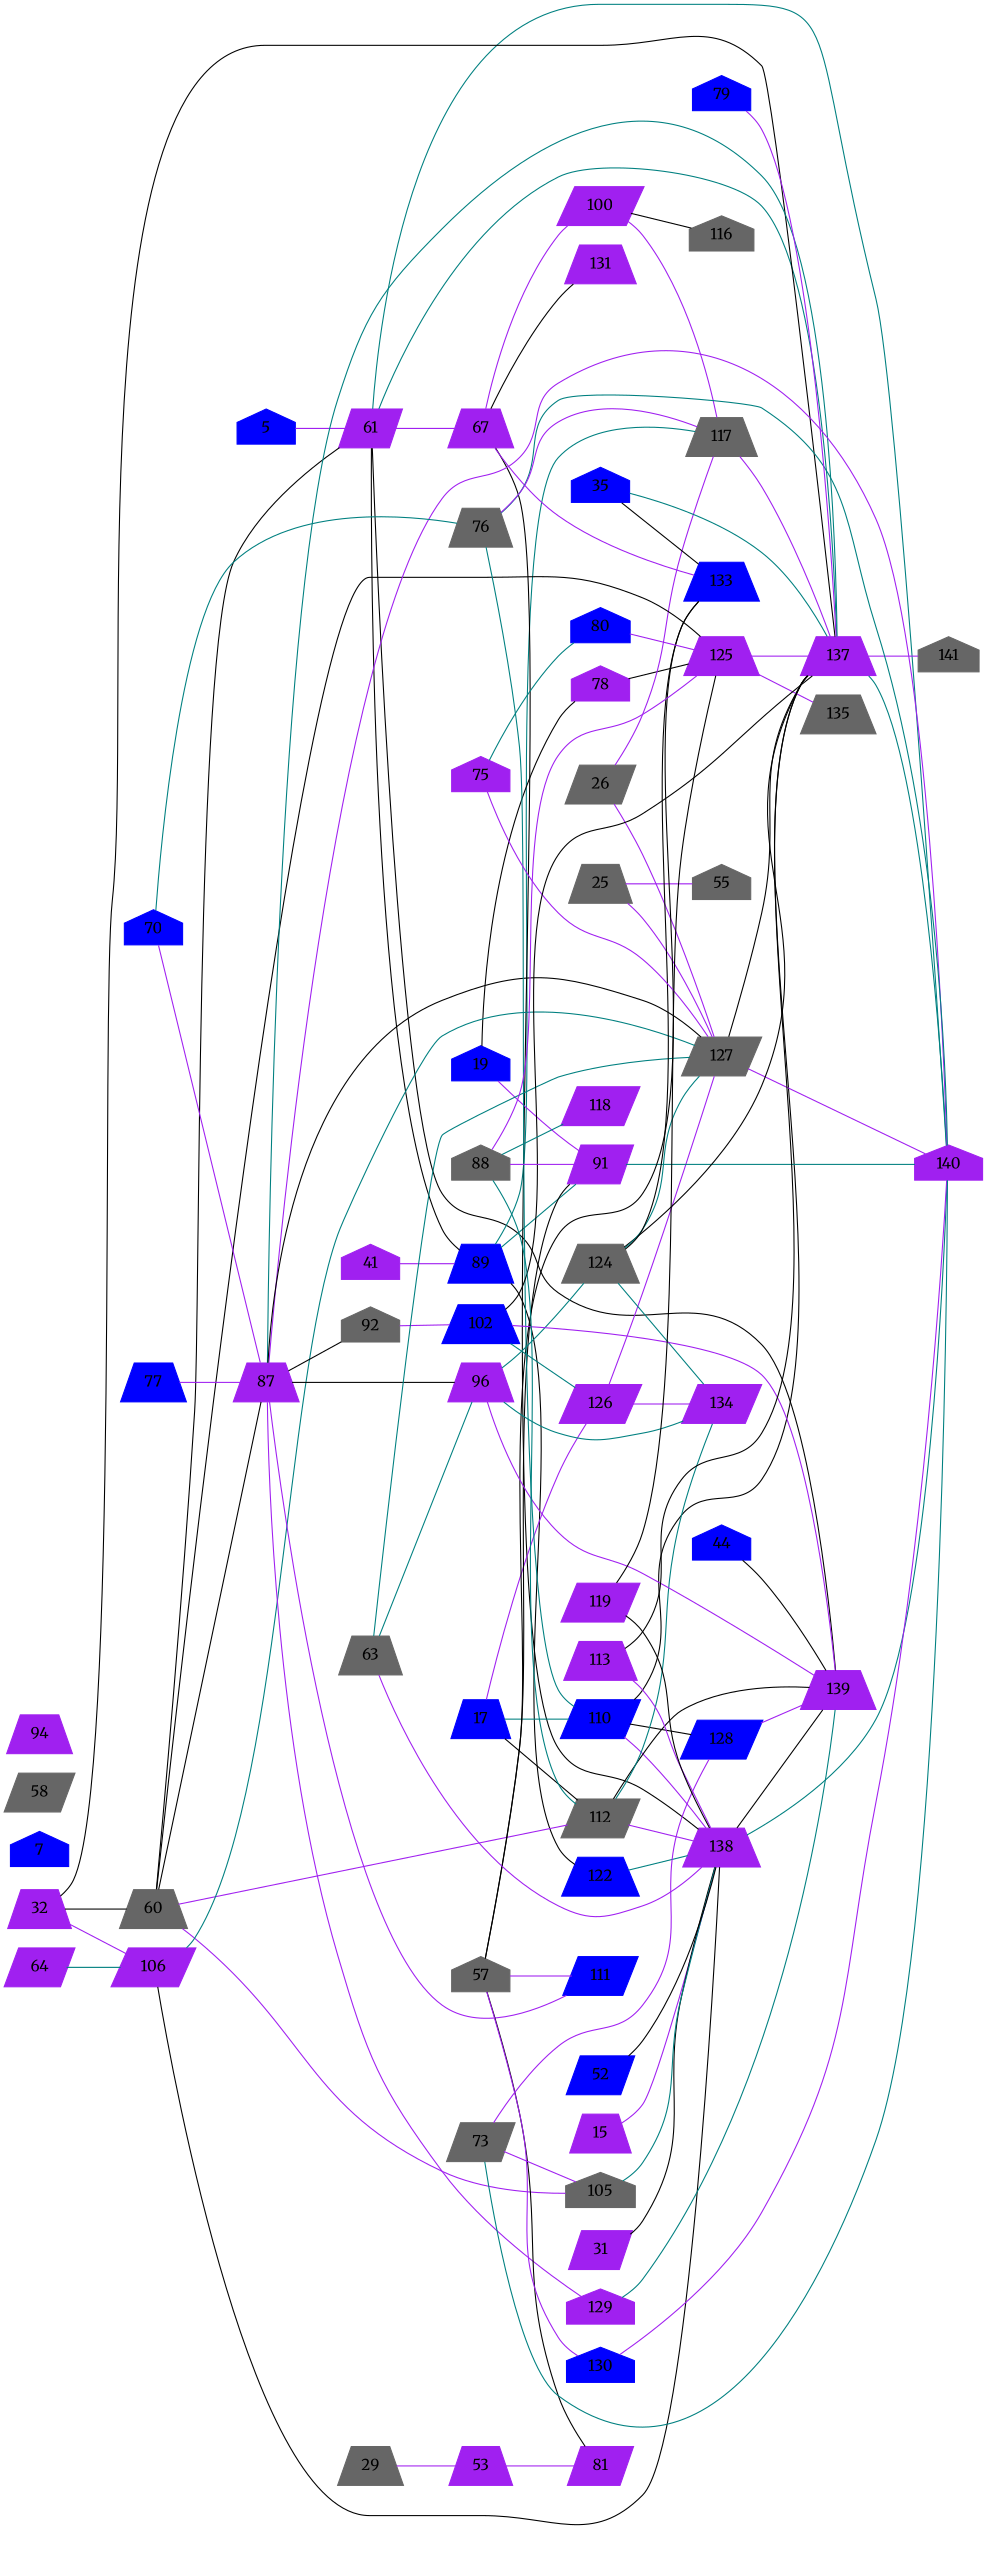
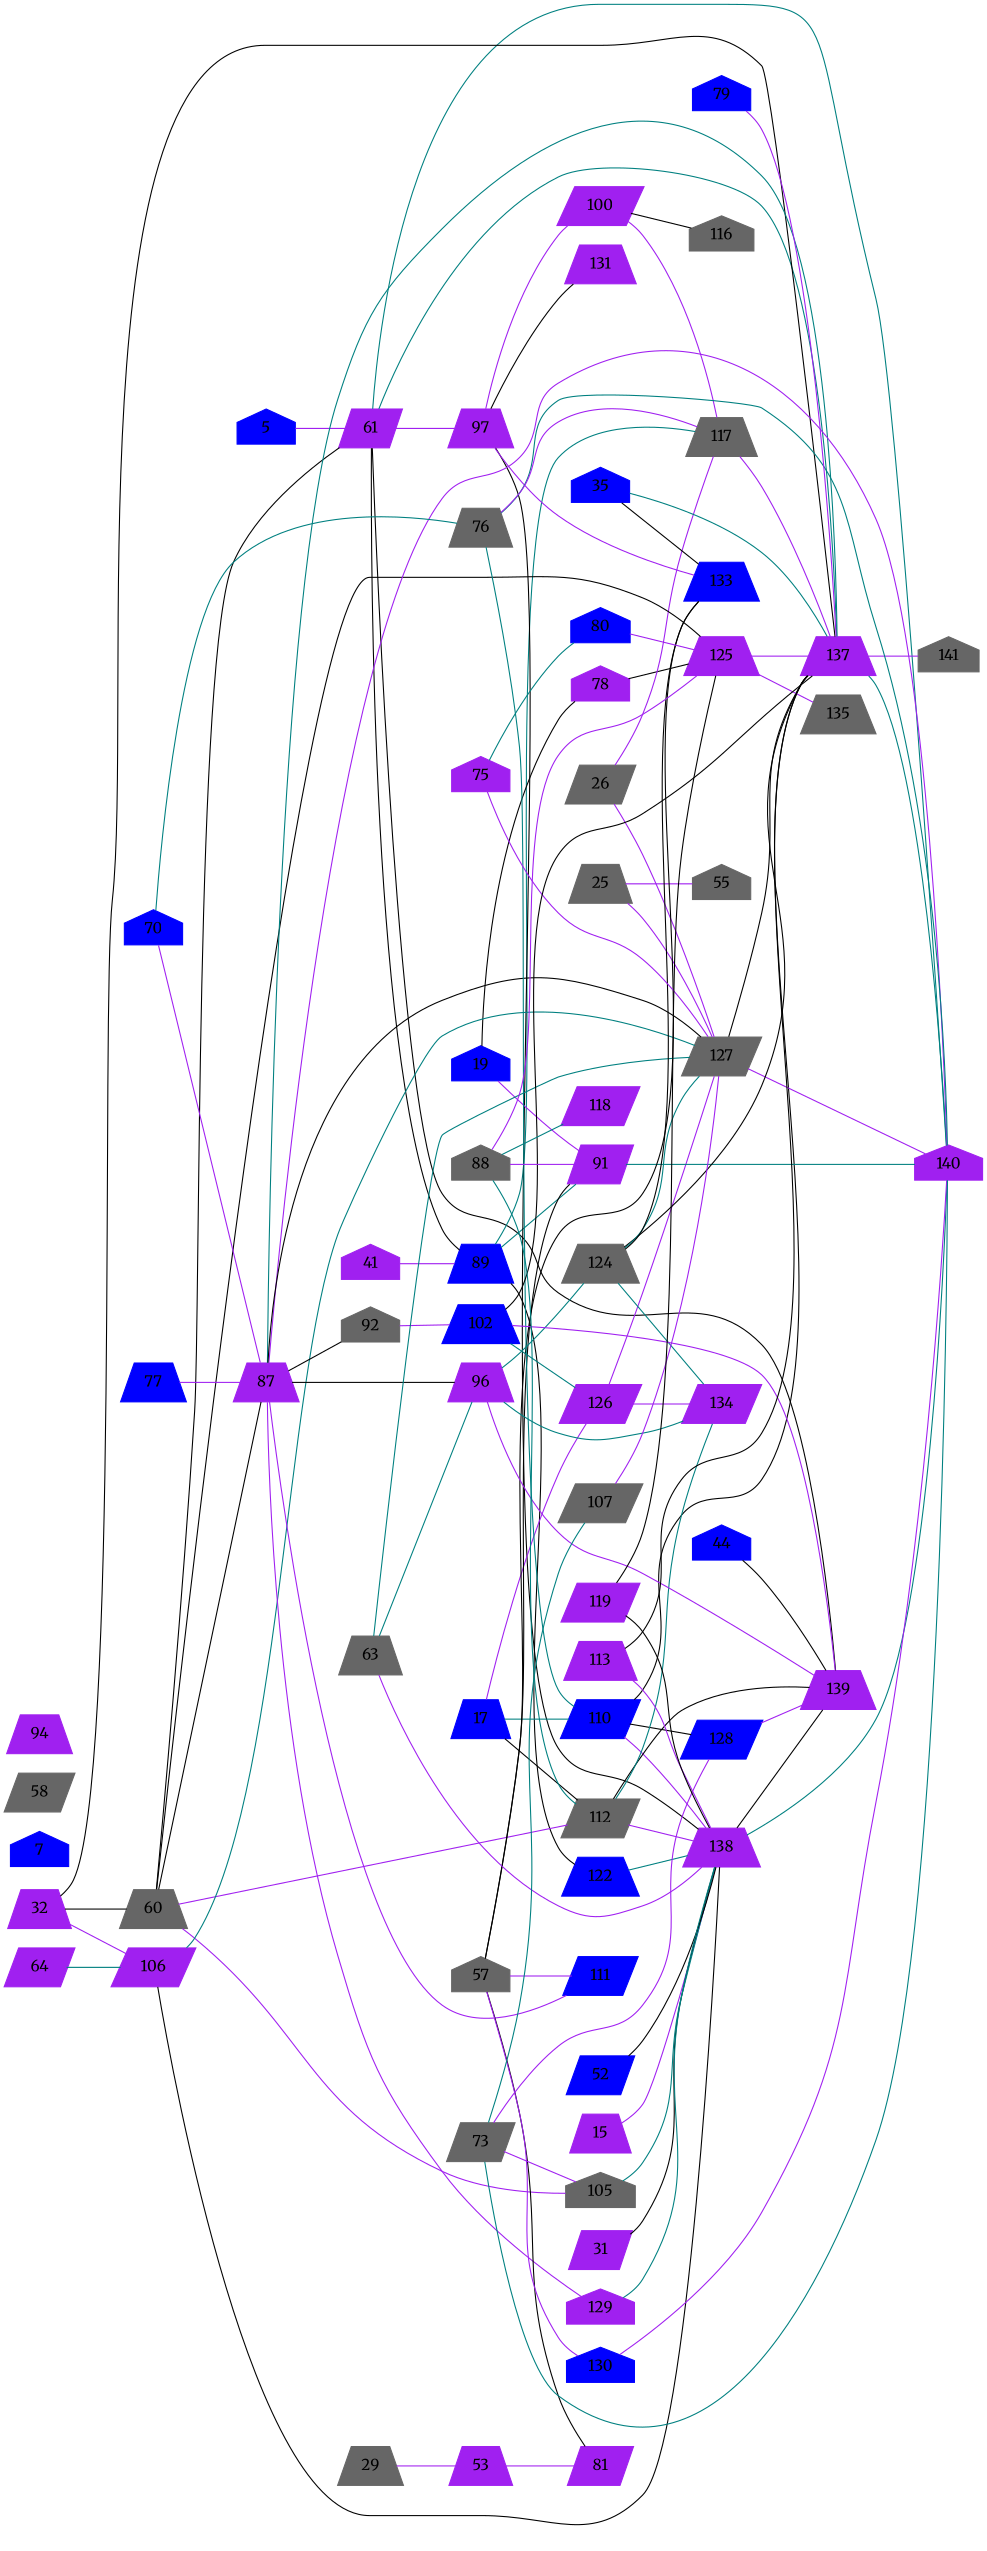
node "67": label "67" -> "97"
node "107": added
edge "139" -- "129": now "138" -- "129"
